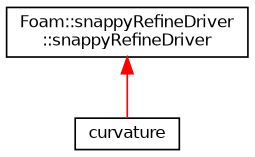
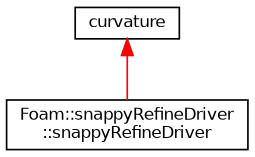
edge "curvature" -> "Foam::snappyRefineDriver ::snappyRefineDriver": reversed
